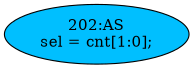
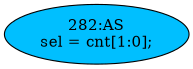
node "202:AS sel = cnt[1:0];": label "202:AS sel = cnt[1:0];" -> "282:AS sel = cnt[1:0];"
